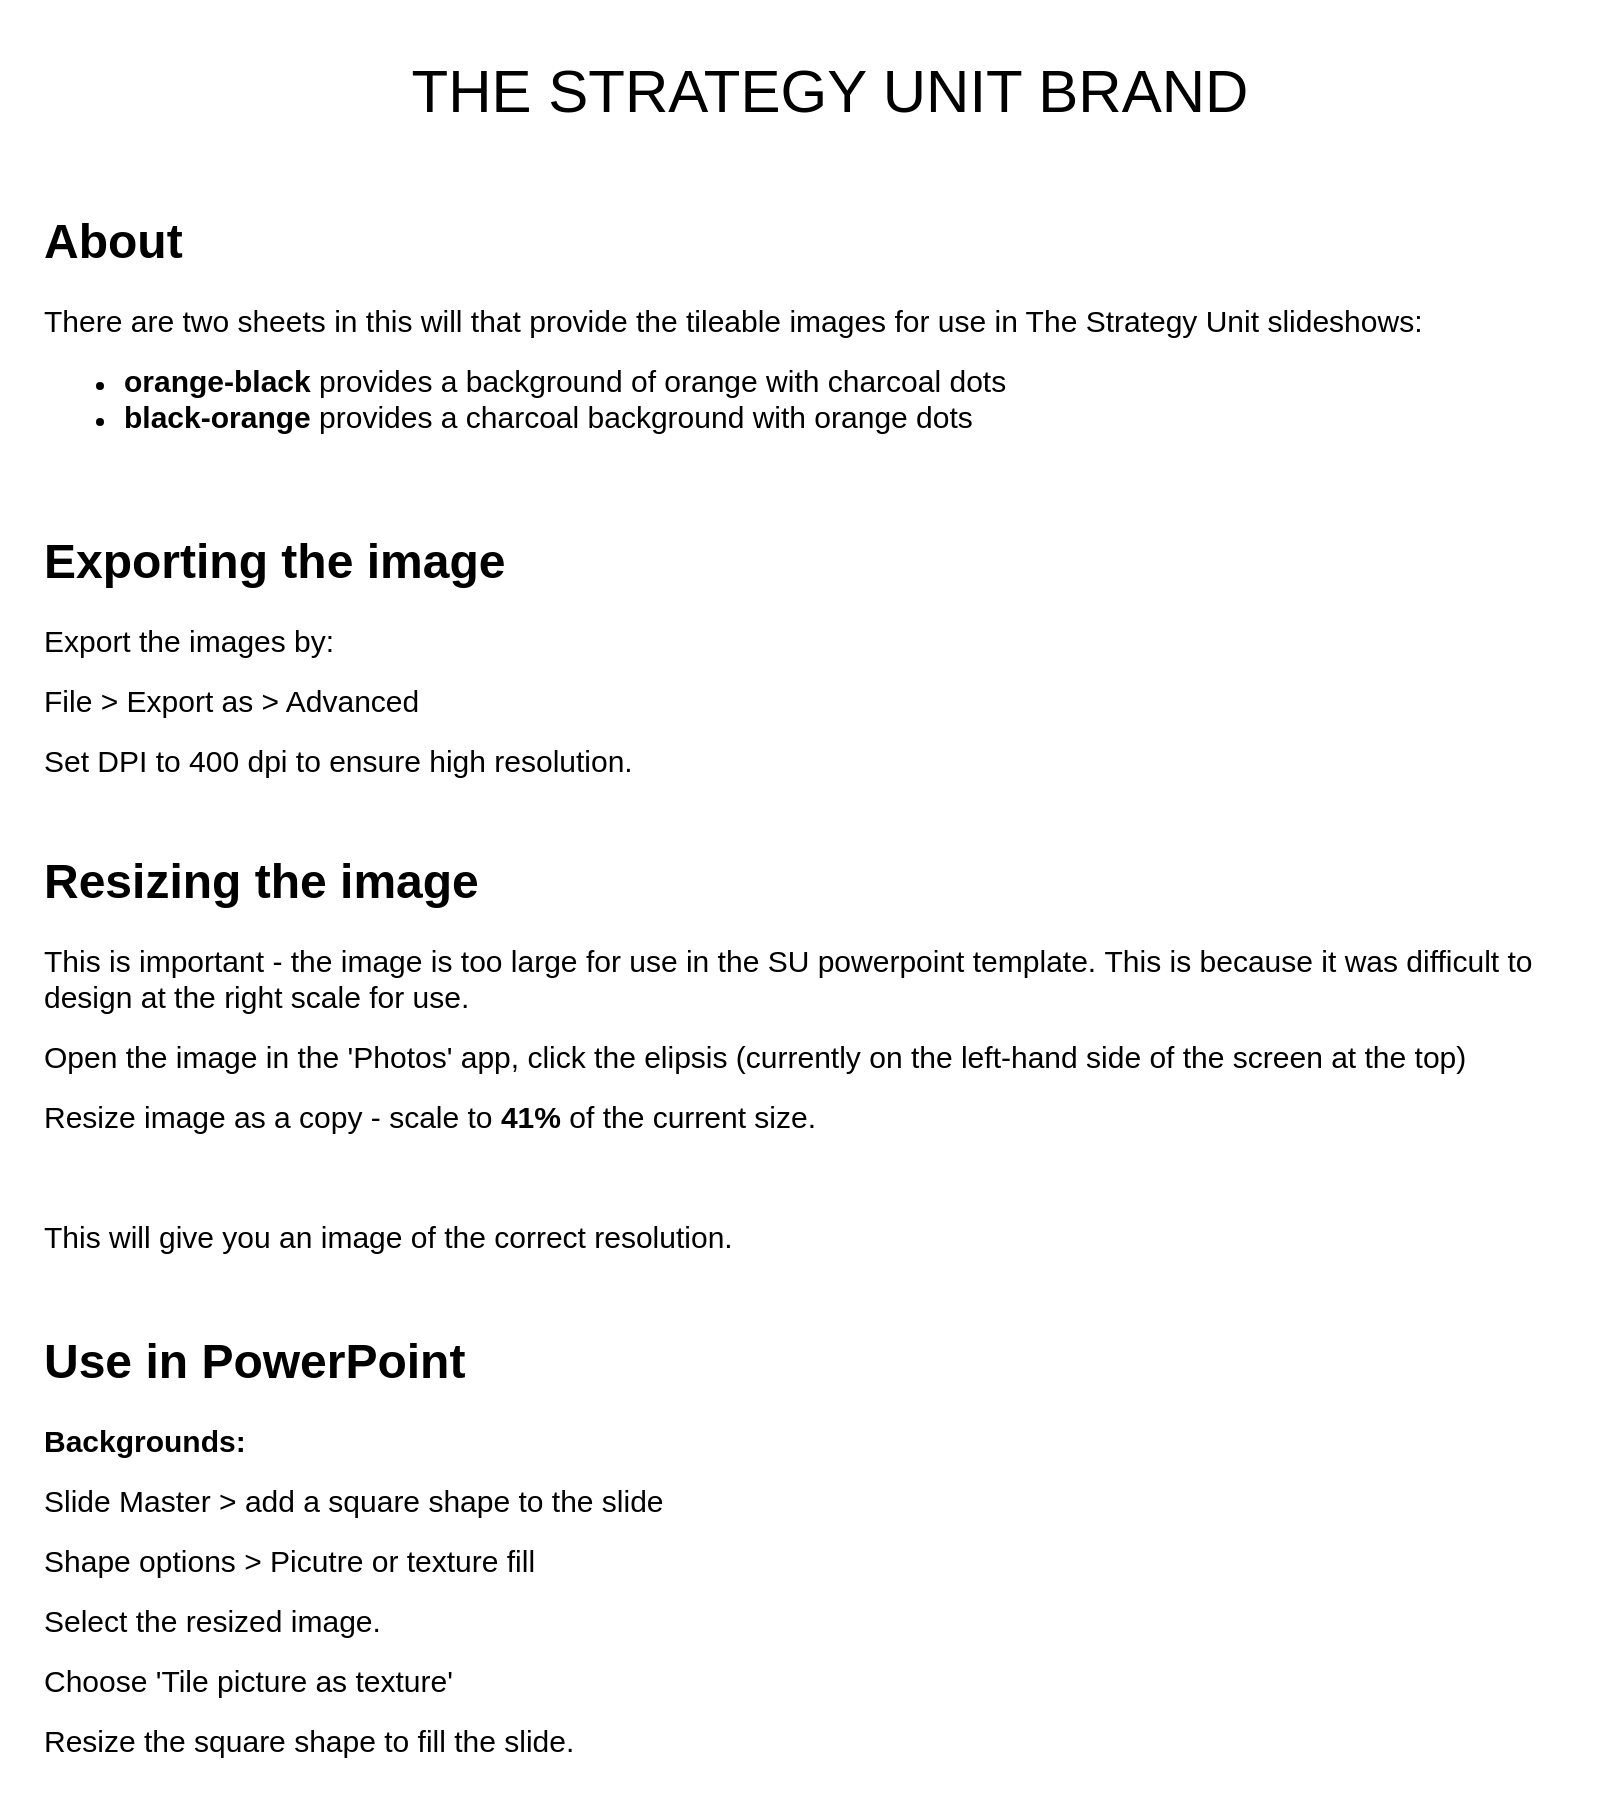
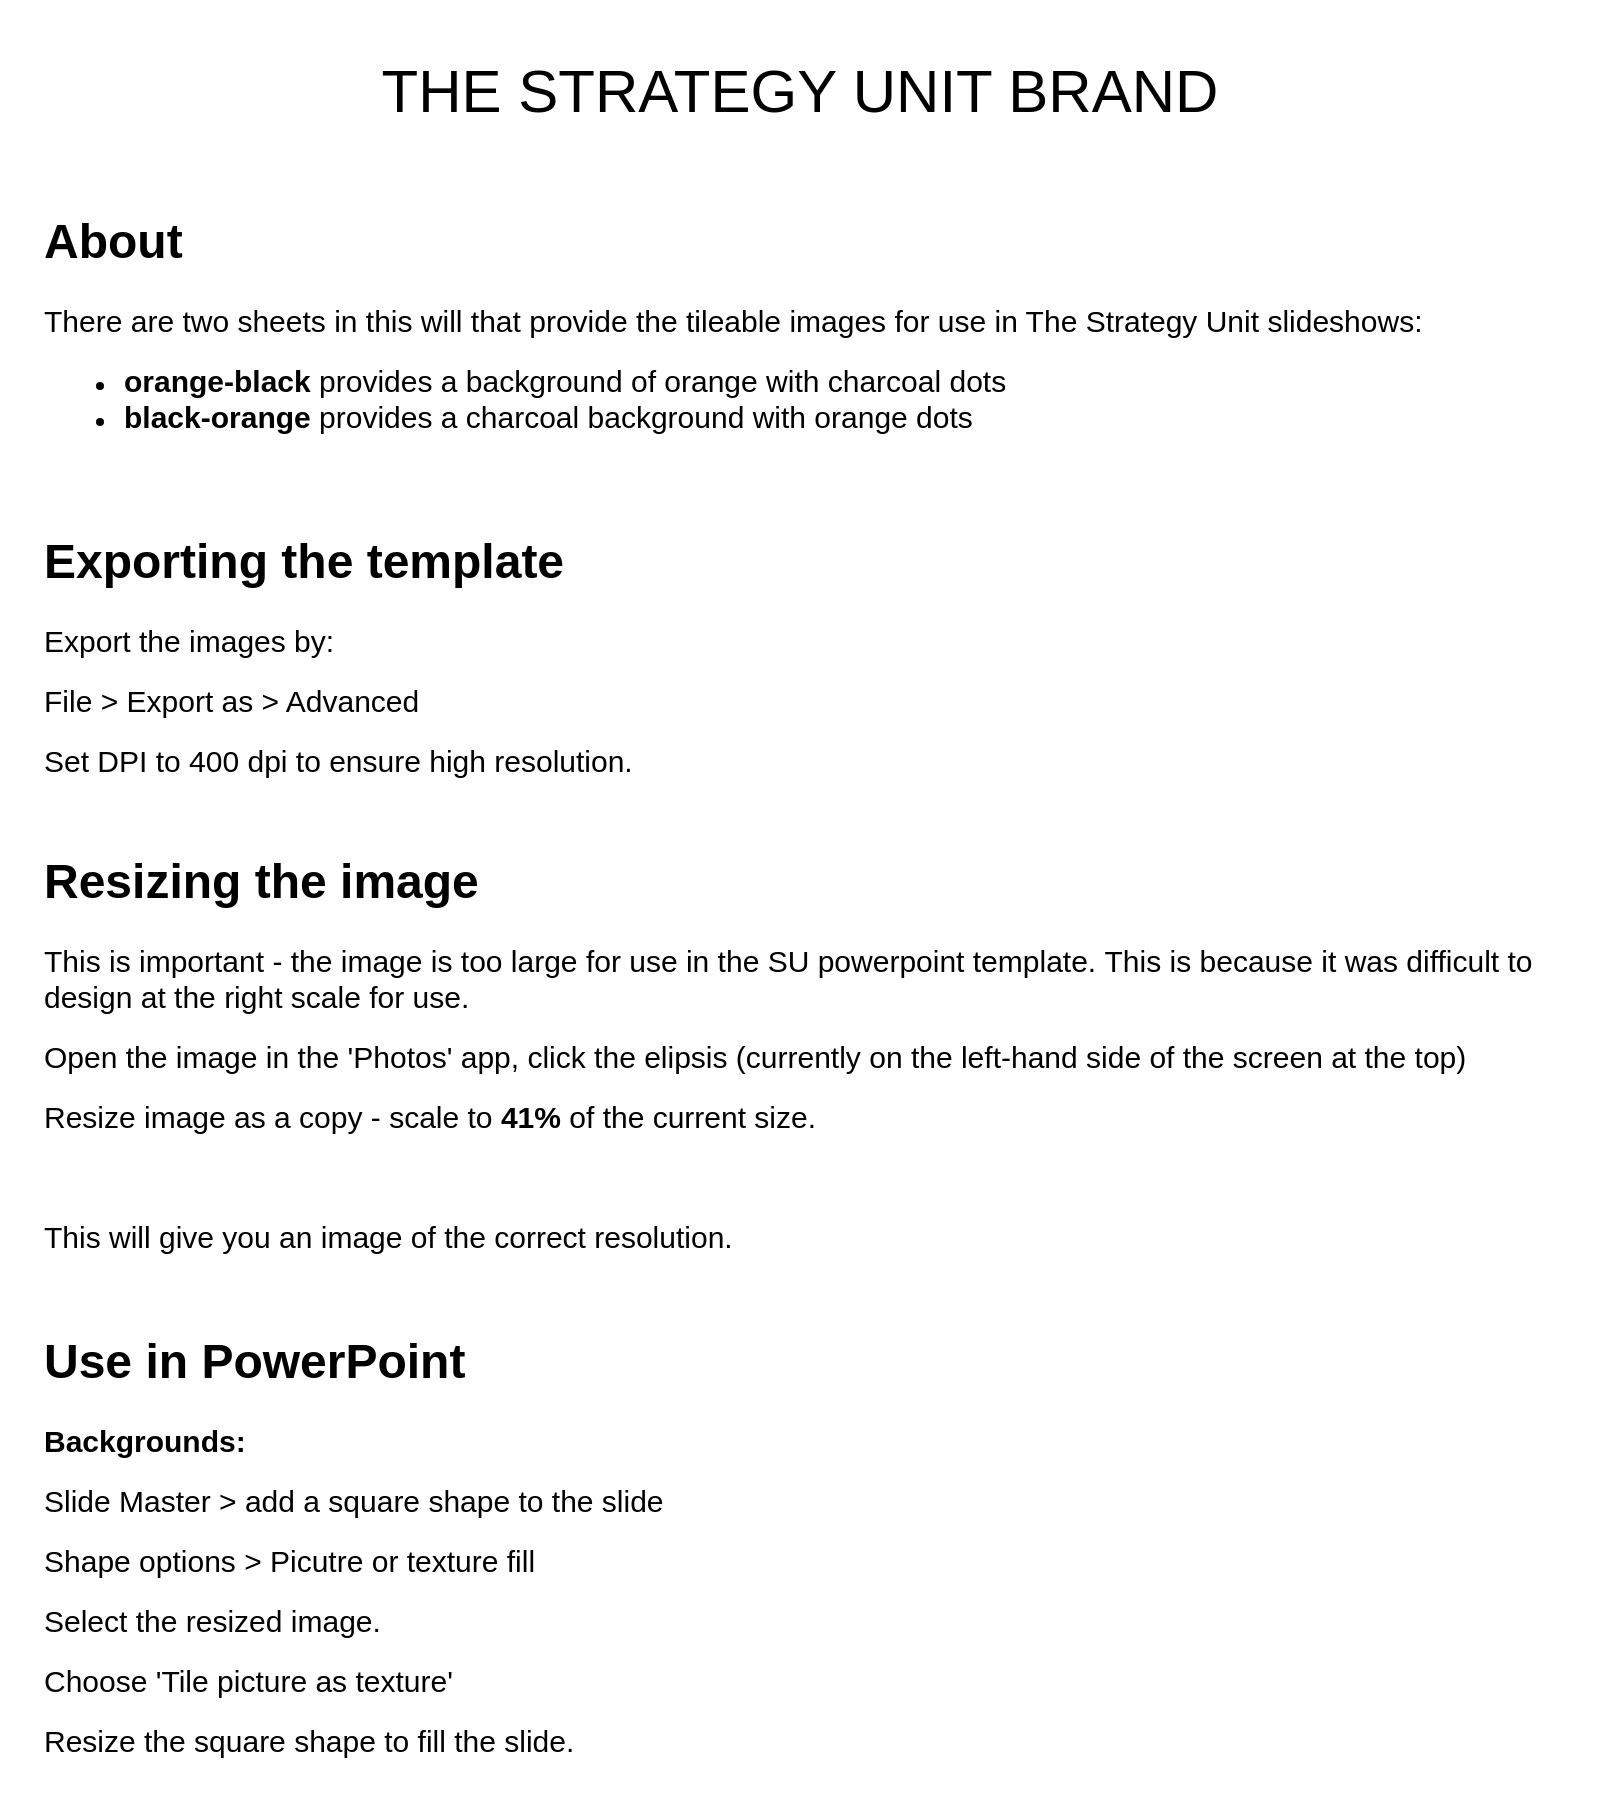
node "THE STRATEGY UNIT BRAND": moved (831, 91) -> (801, 91)
node "Exporting the imageExport the images by: File > Export as > Advanced Set DPI to 400 dpi to ensure high resolution.": label "Exporting the imageExport the images by: File > Export as > Advanced Set DPI to 400 dpi to ensure high resolution." -> "Exporting the templateExport the images by: File > Export as > Advanced Set DPI to 400 dpi to ensure high resolution."
